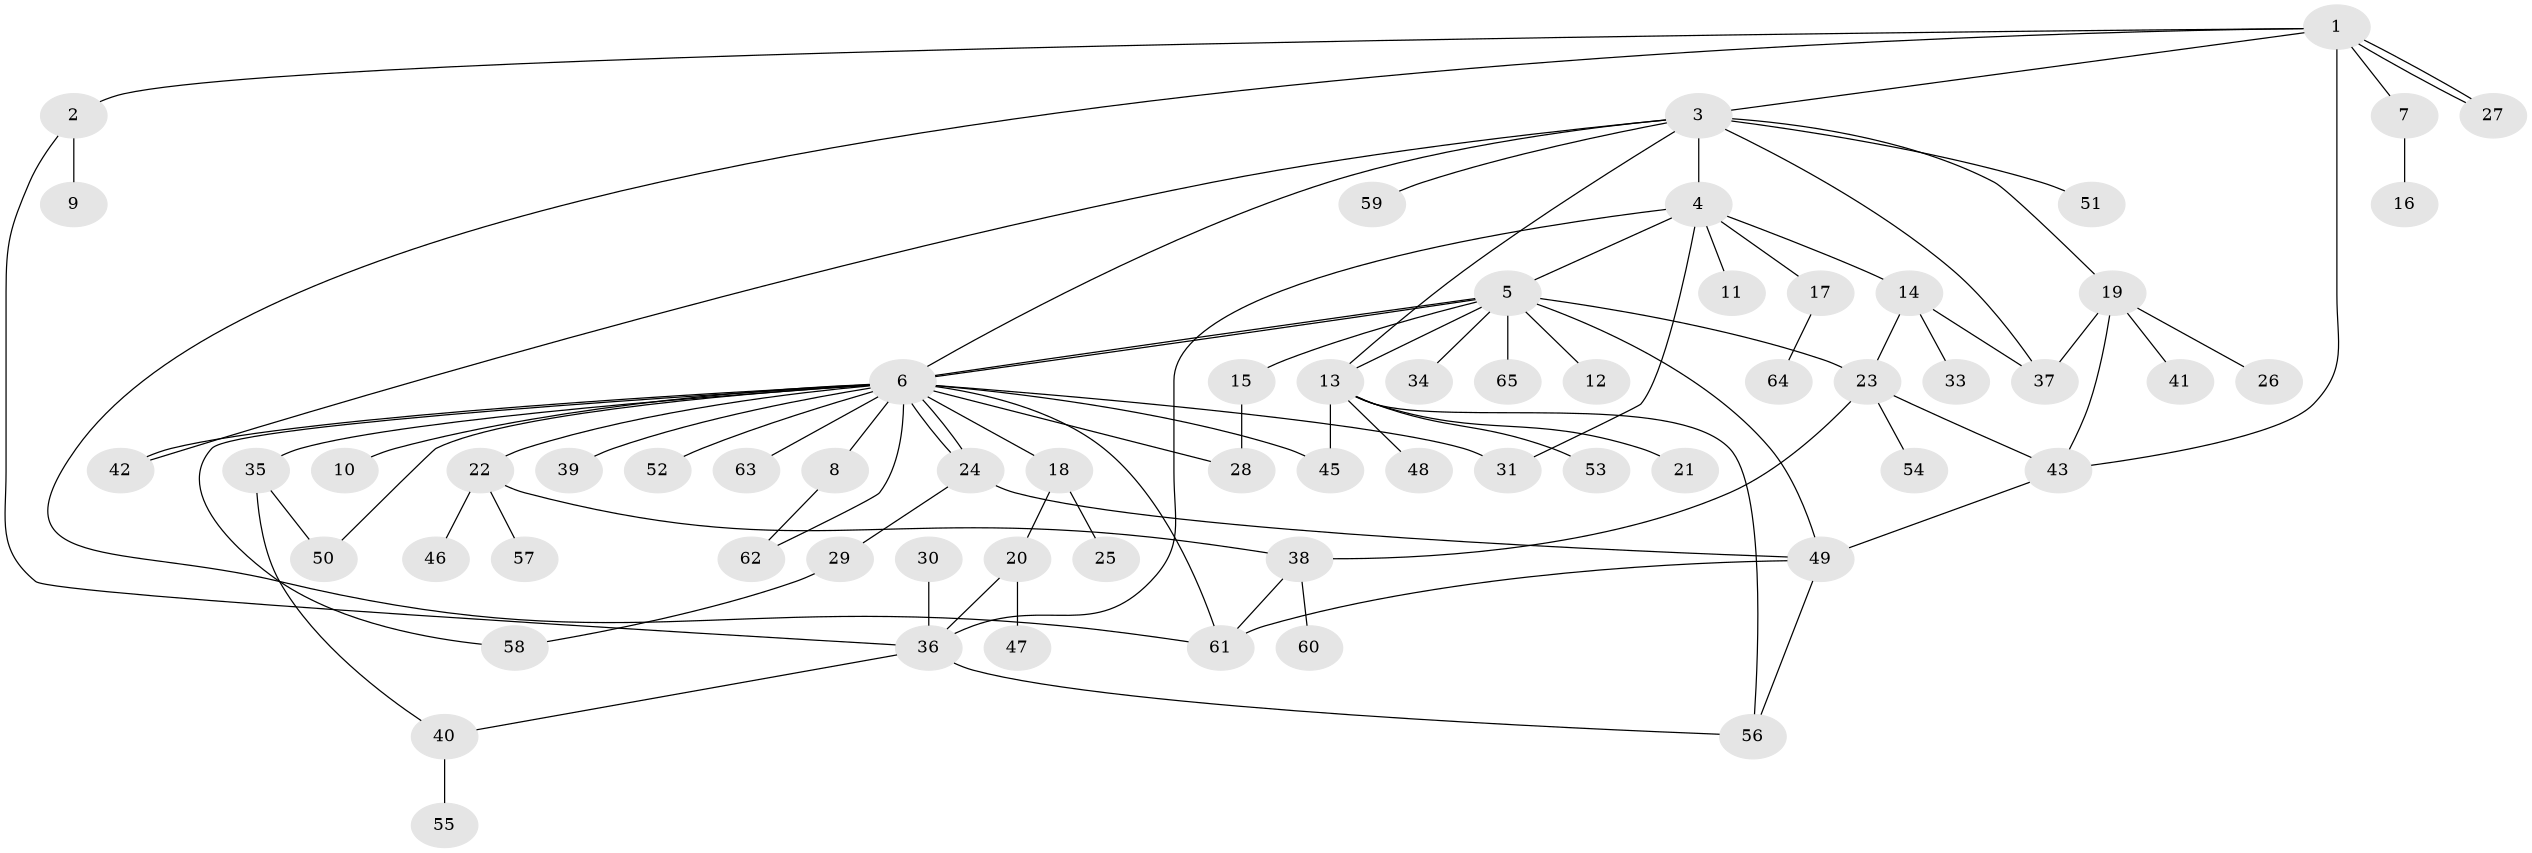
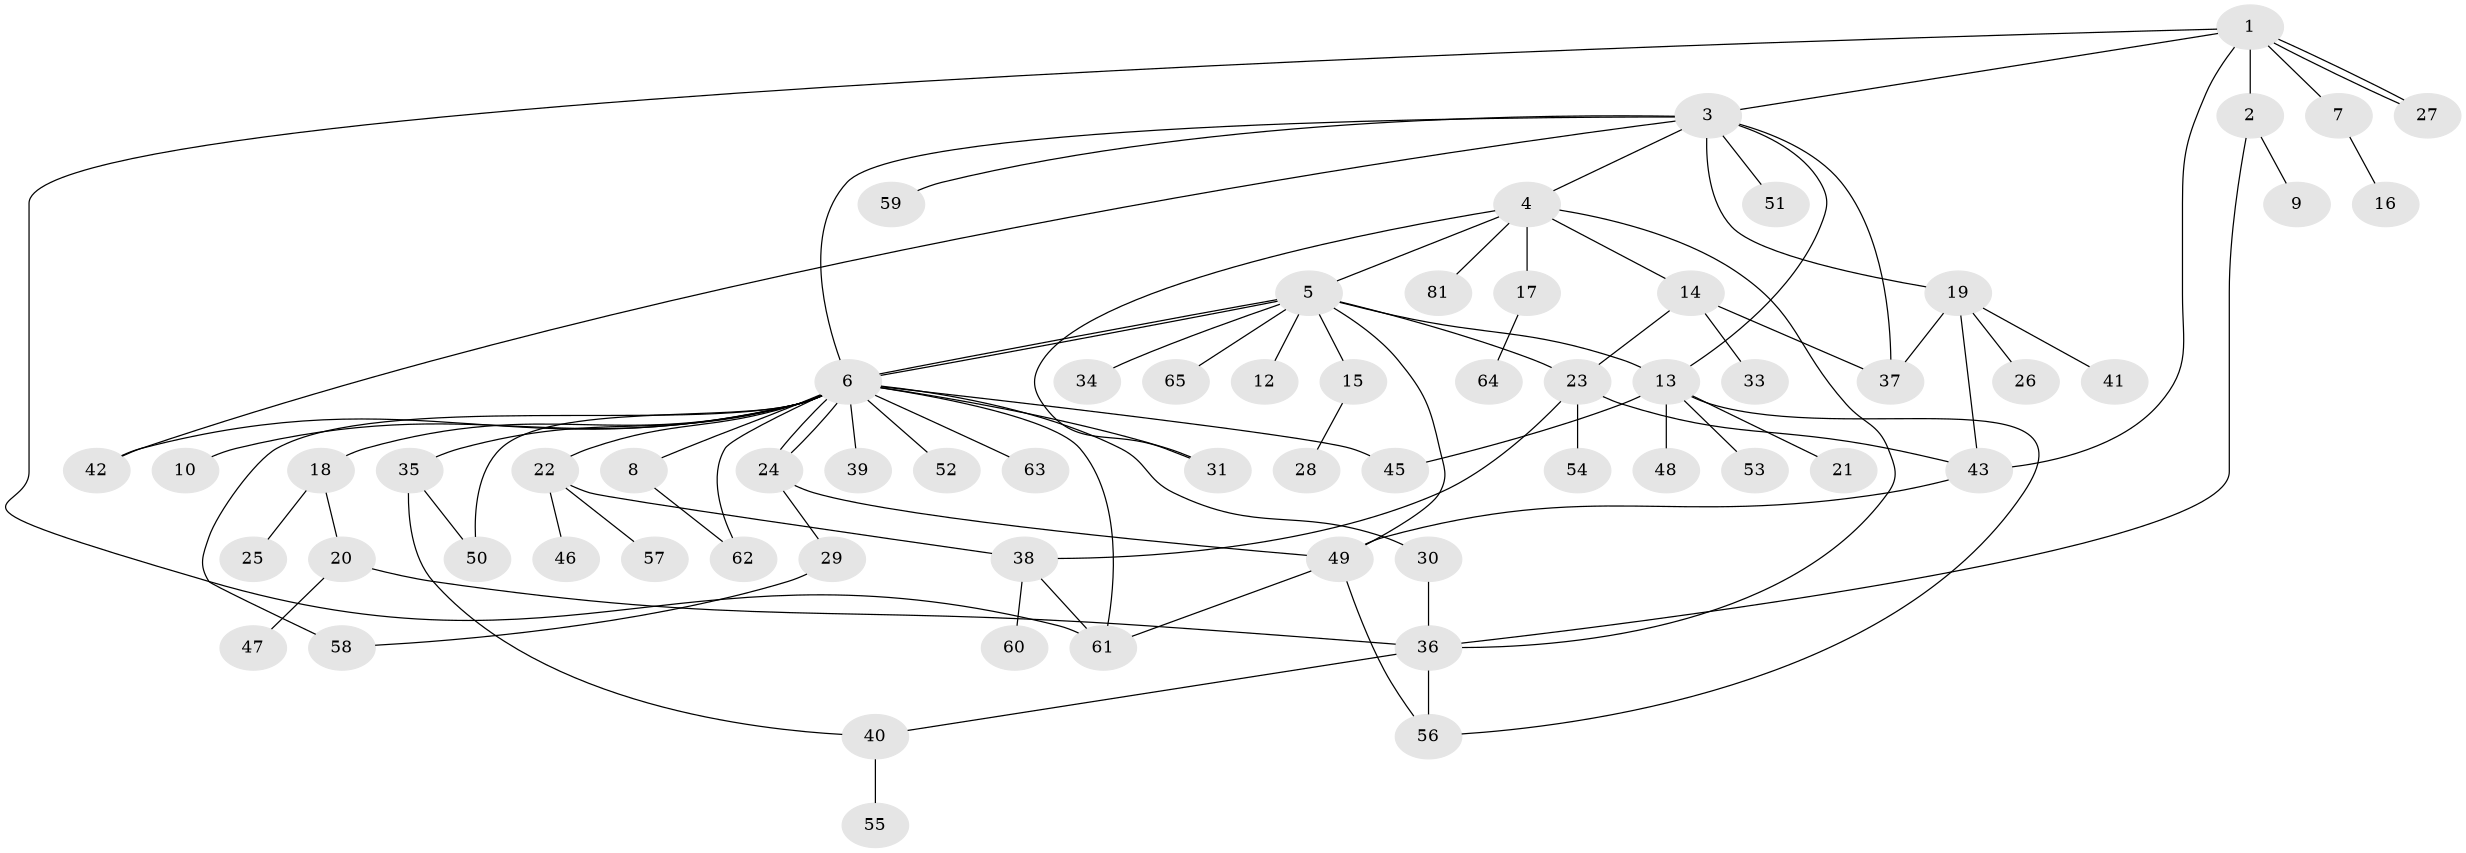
node "11": label "11" -> "81"
edge "6" -- "28": now "6" -- "30"
